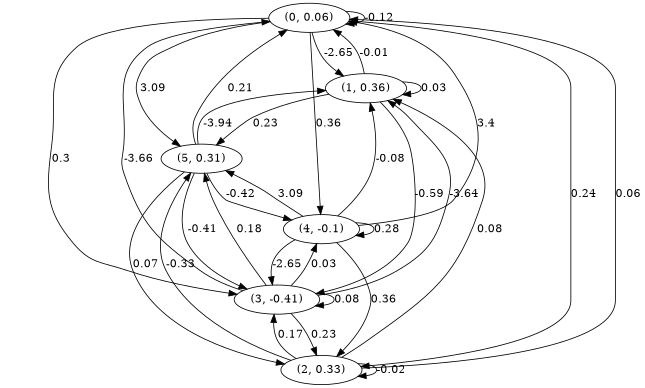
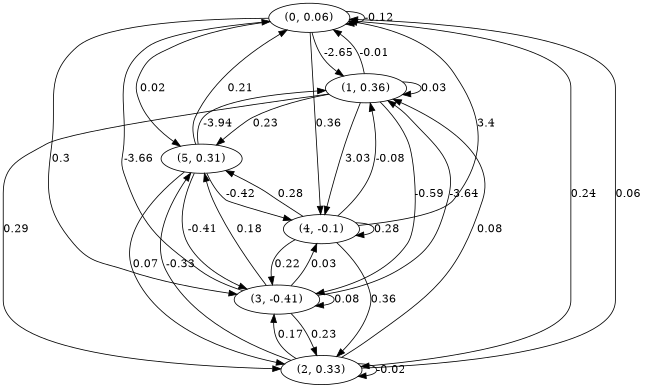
edge "(0, 0.06)" -> "(5, 0.31)": label "3.09" -> "0.02"
edge "(1, 0.36)" -> "(4, -0.1)": added, label "3.03"
edge "(4, -0.1)" -> "(5, 0.31)": label "3.09" -> "0.28"
edge "(1, 0.36)" -> "(2, 0.33)": added, label "0.29"
edge "(4, -0.1)" -> "(3, -0.41)": label "-2.65" -> "0.22"
